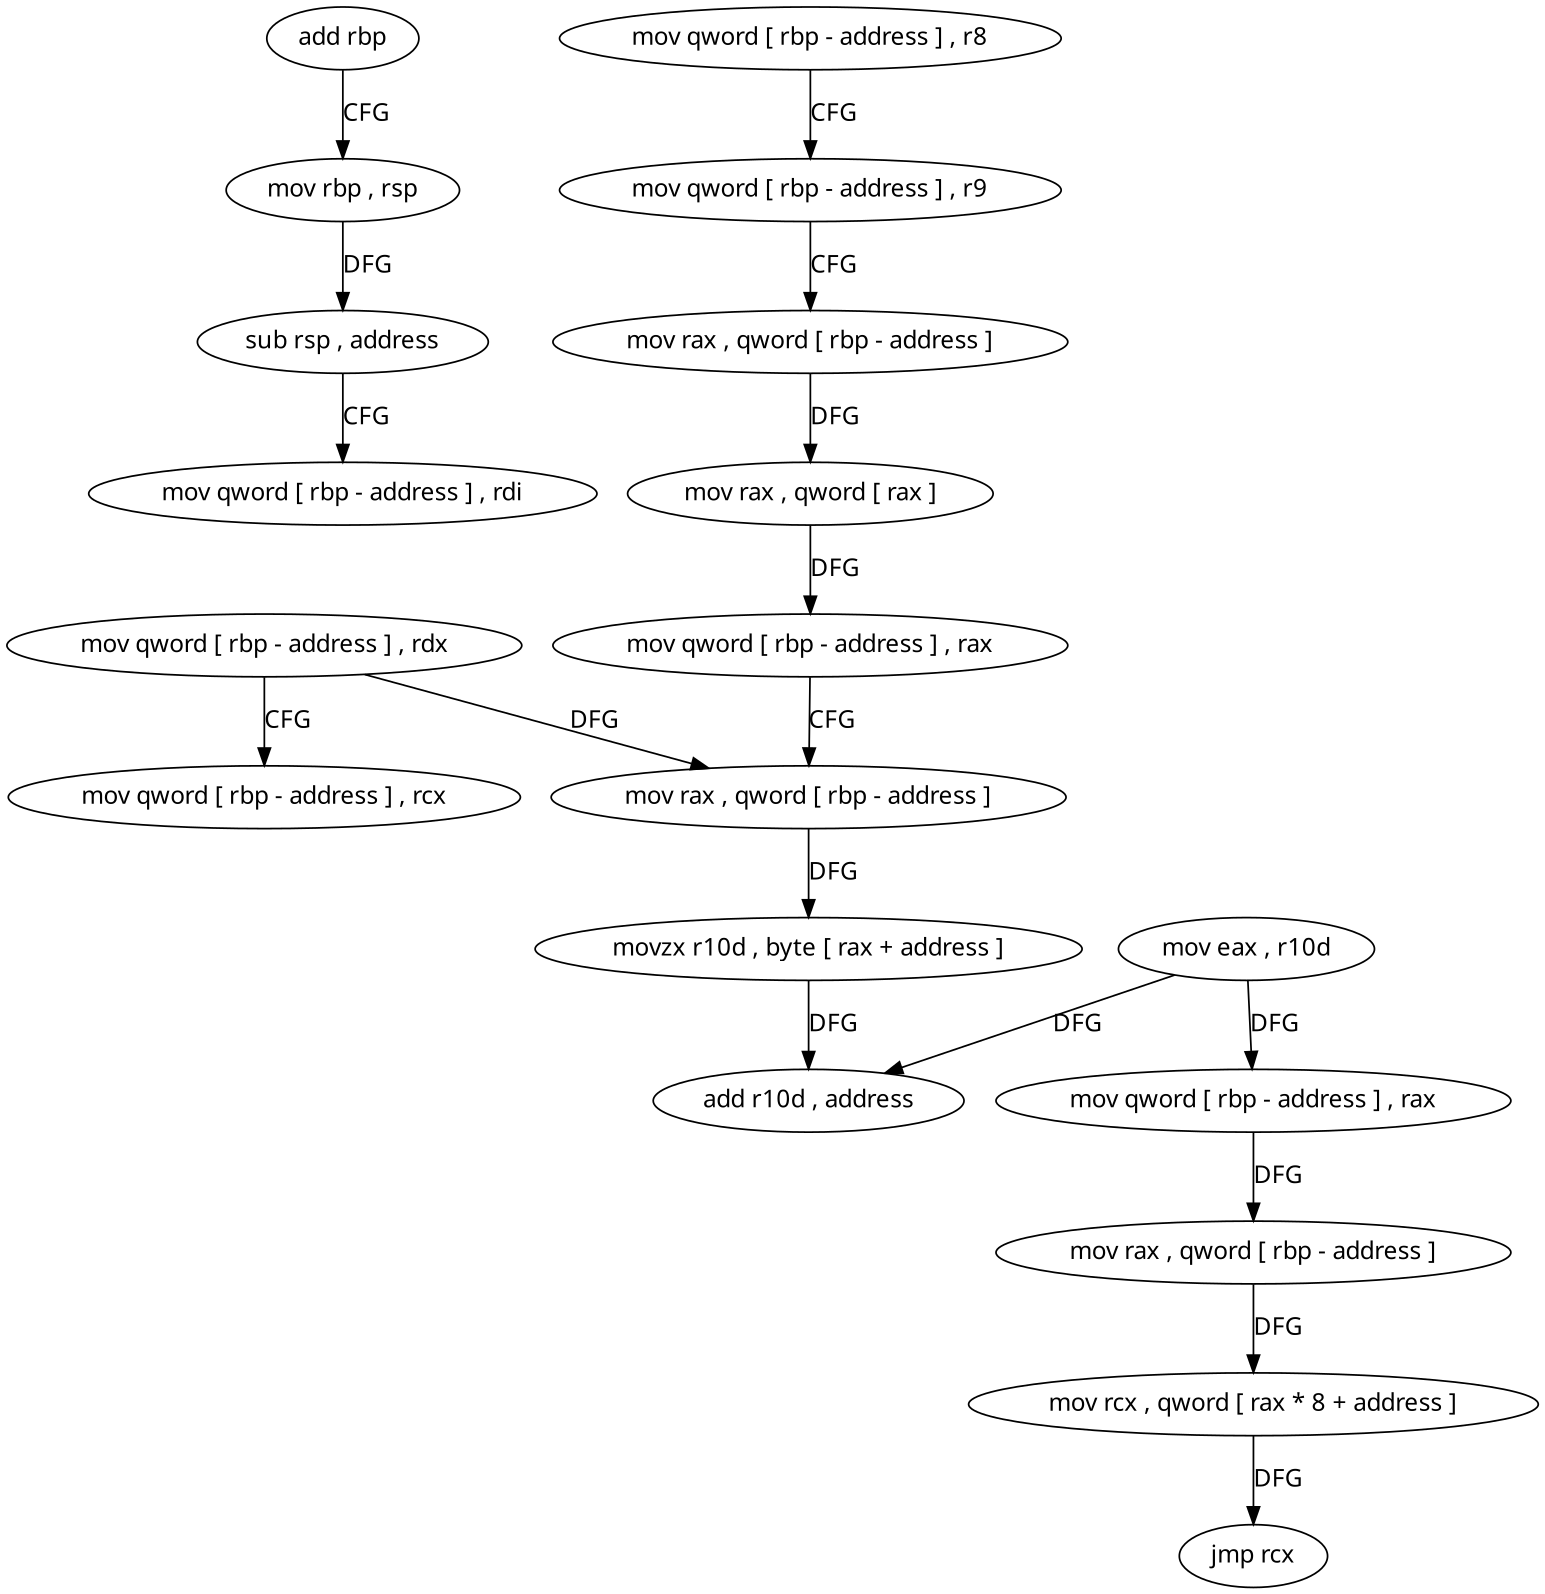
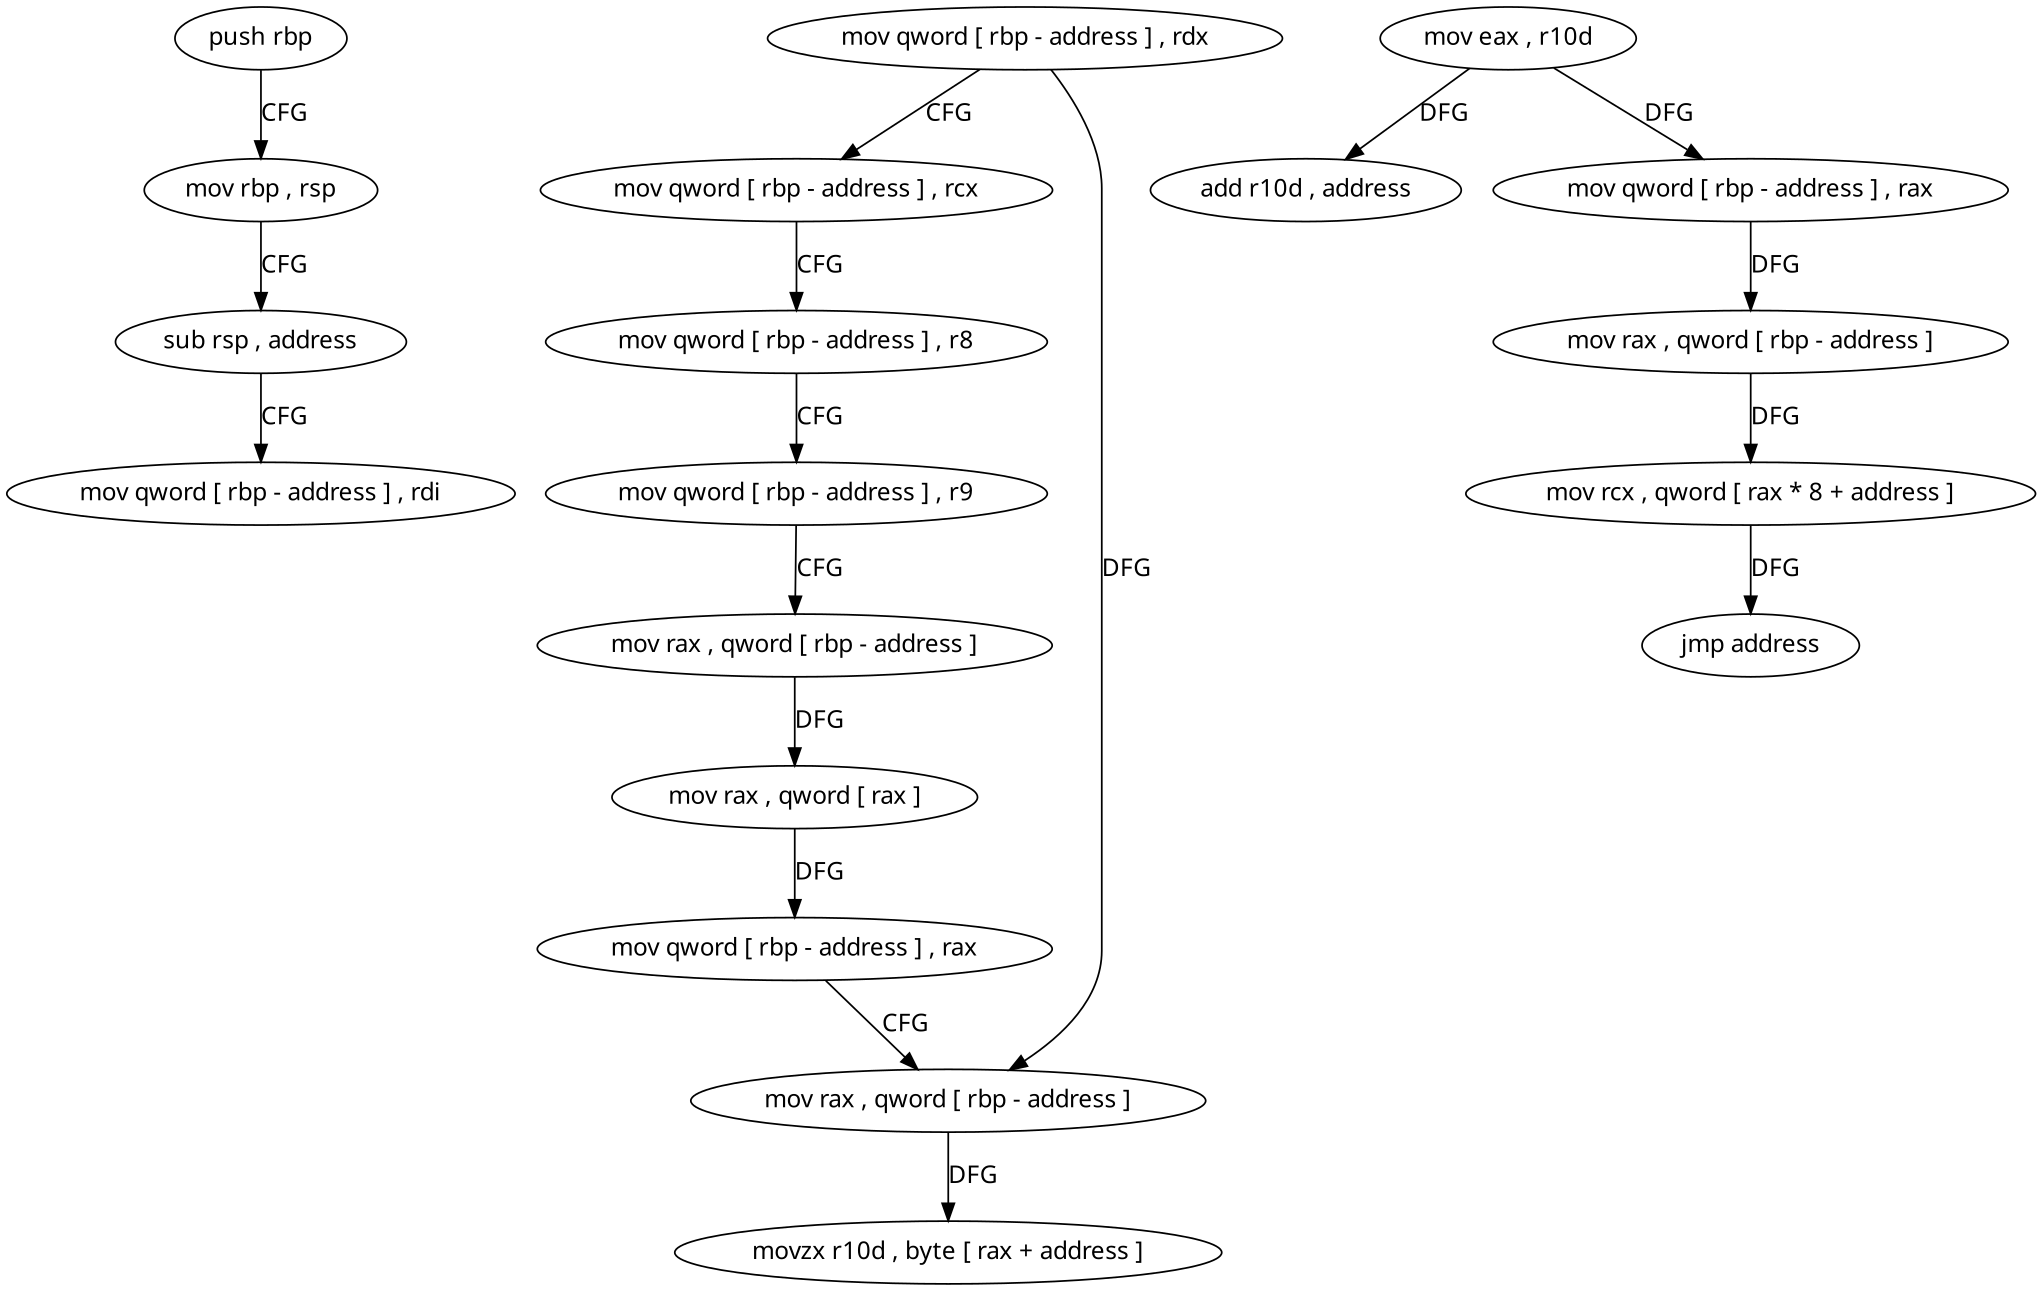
node "add rbp": label "add rbp" -> "push rbp"
edge "mov qword [ rbp - address ] , rcx" -> "mov qword [ rbp - address ] , r8": added, label "CFG"
edge "mov rbp , rsp" -> "sub rsp , address": label "DFG" -> "CFG"
edge "movzx r10d , byte [ rax + address ]" -> "add r10d , address": removed, label "DFG"
node "jmp rcx": label "jmp rcx" -> "jmp address"
